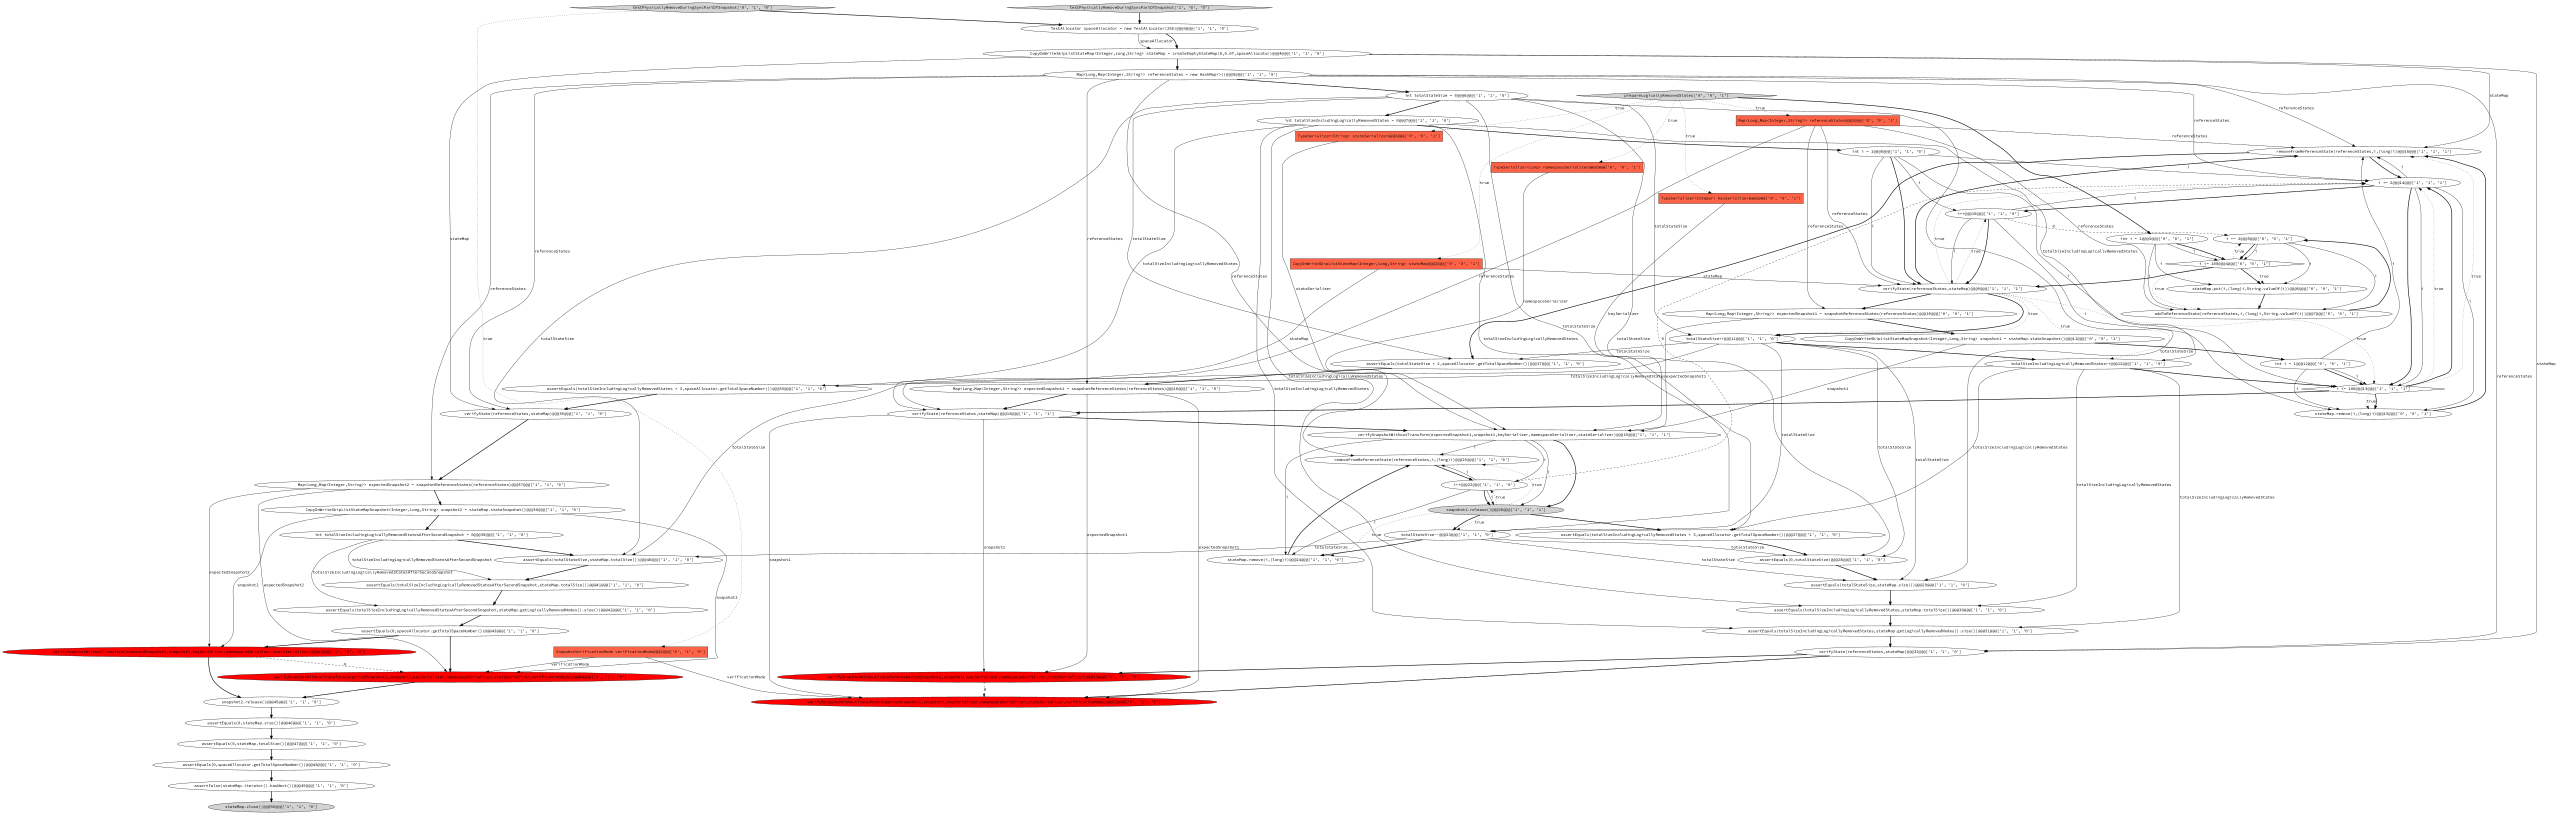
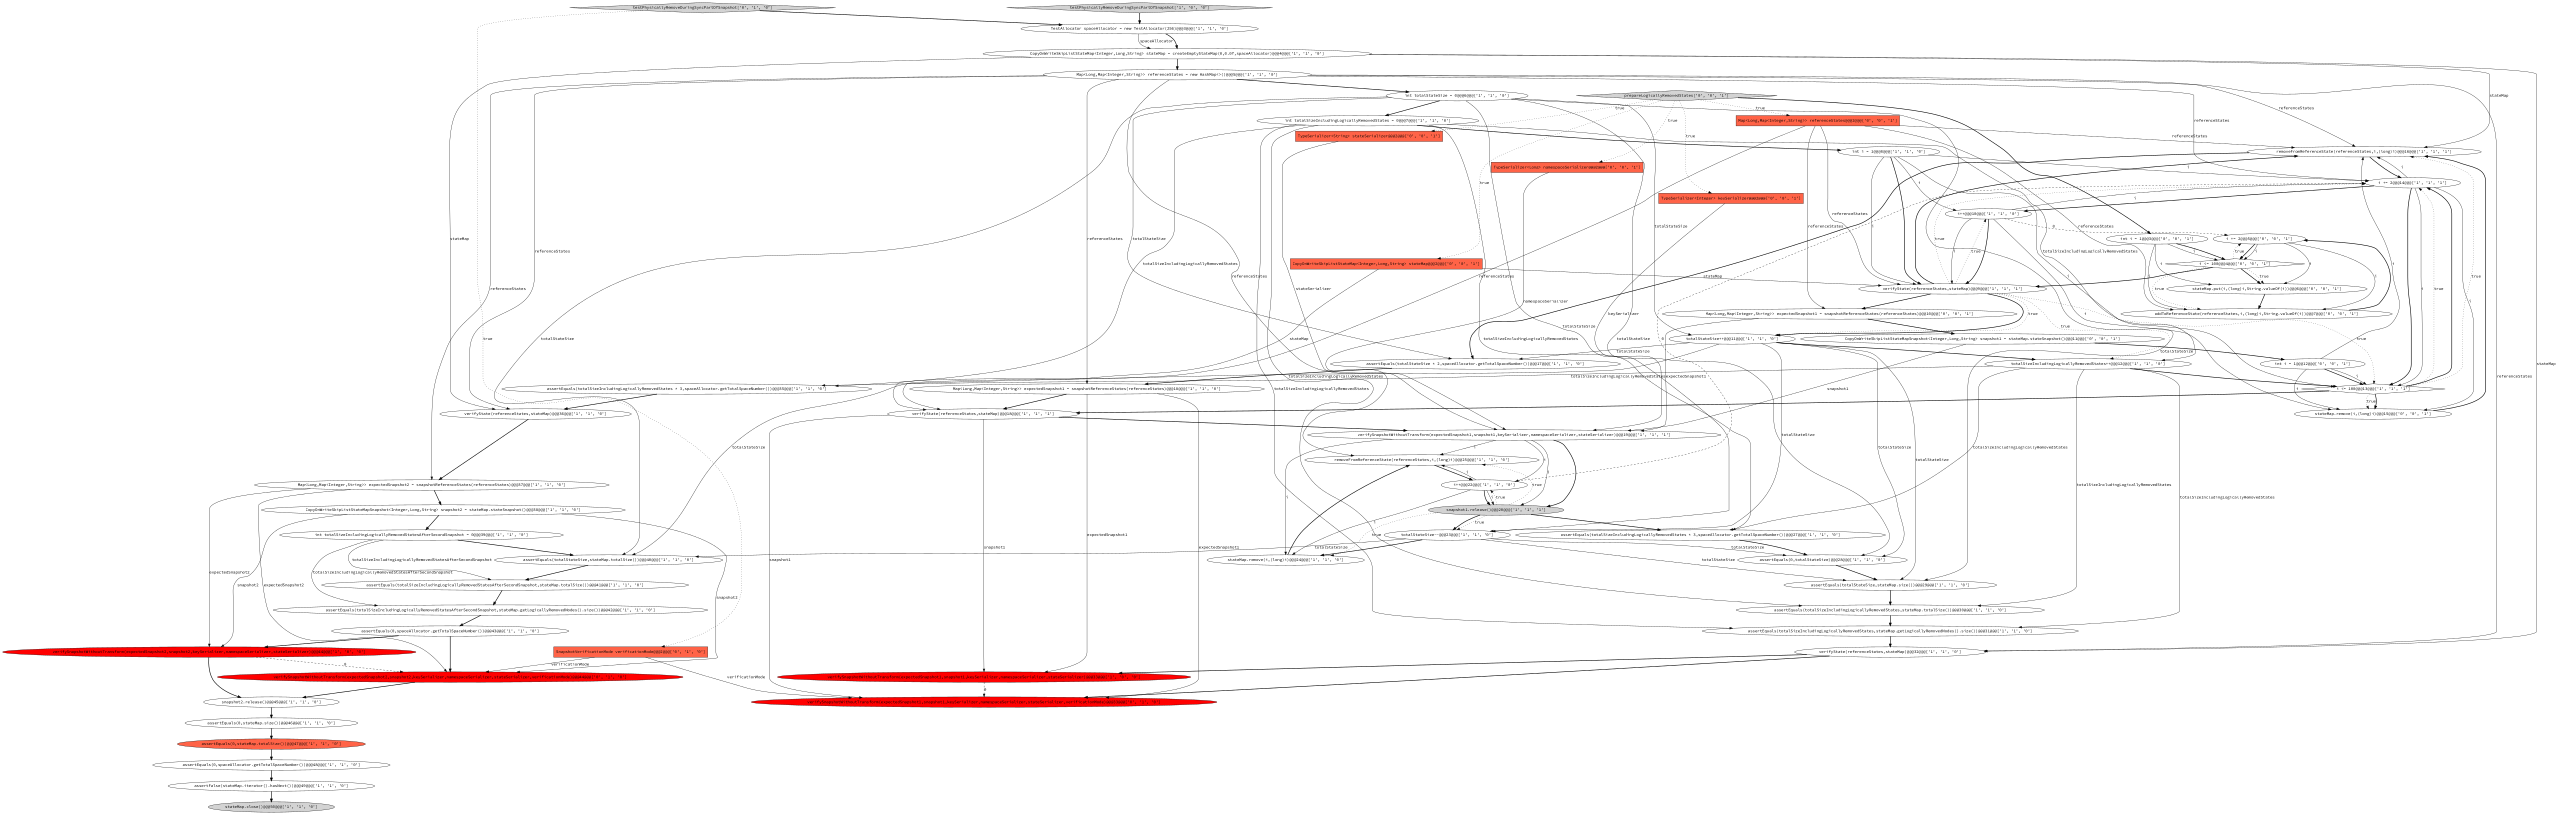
node "assertEquals(0,stateMap.totalSize())@@@47@@@['1', '1', '0']": fillcolor white -> tomato
